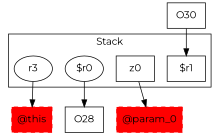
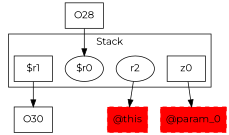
edge "O30" -> "$r1": reversed
node "r3": label "r3" -> "r2"
edge "$r0" -> "O28": reversed
